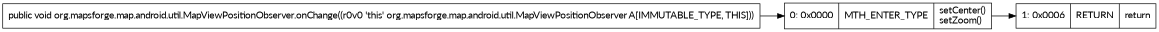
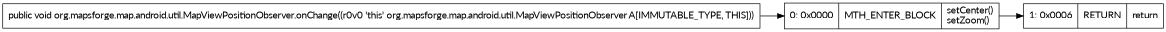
node "0: 0x0000": text "MTH_ENTER_TYPE" -> "MTH_ENTER_BLOCK"
